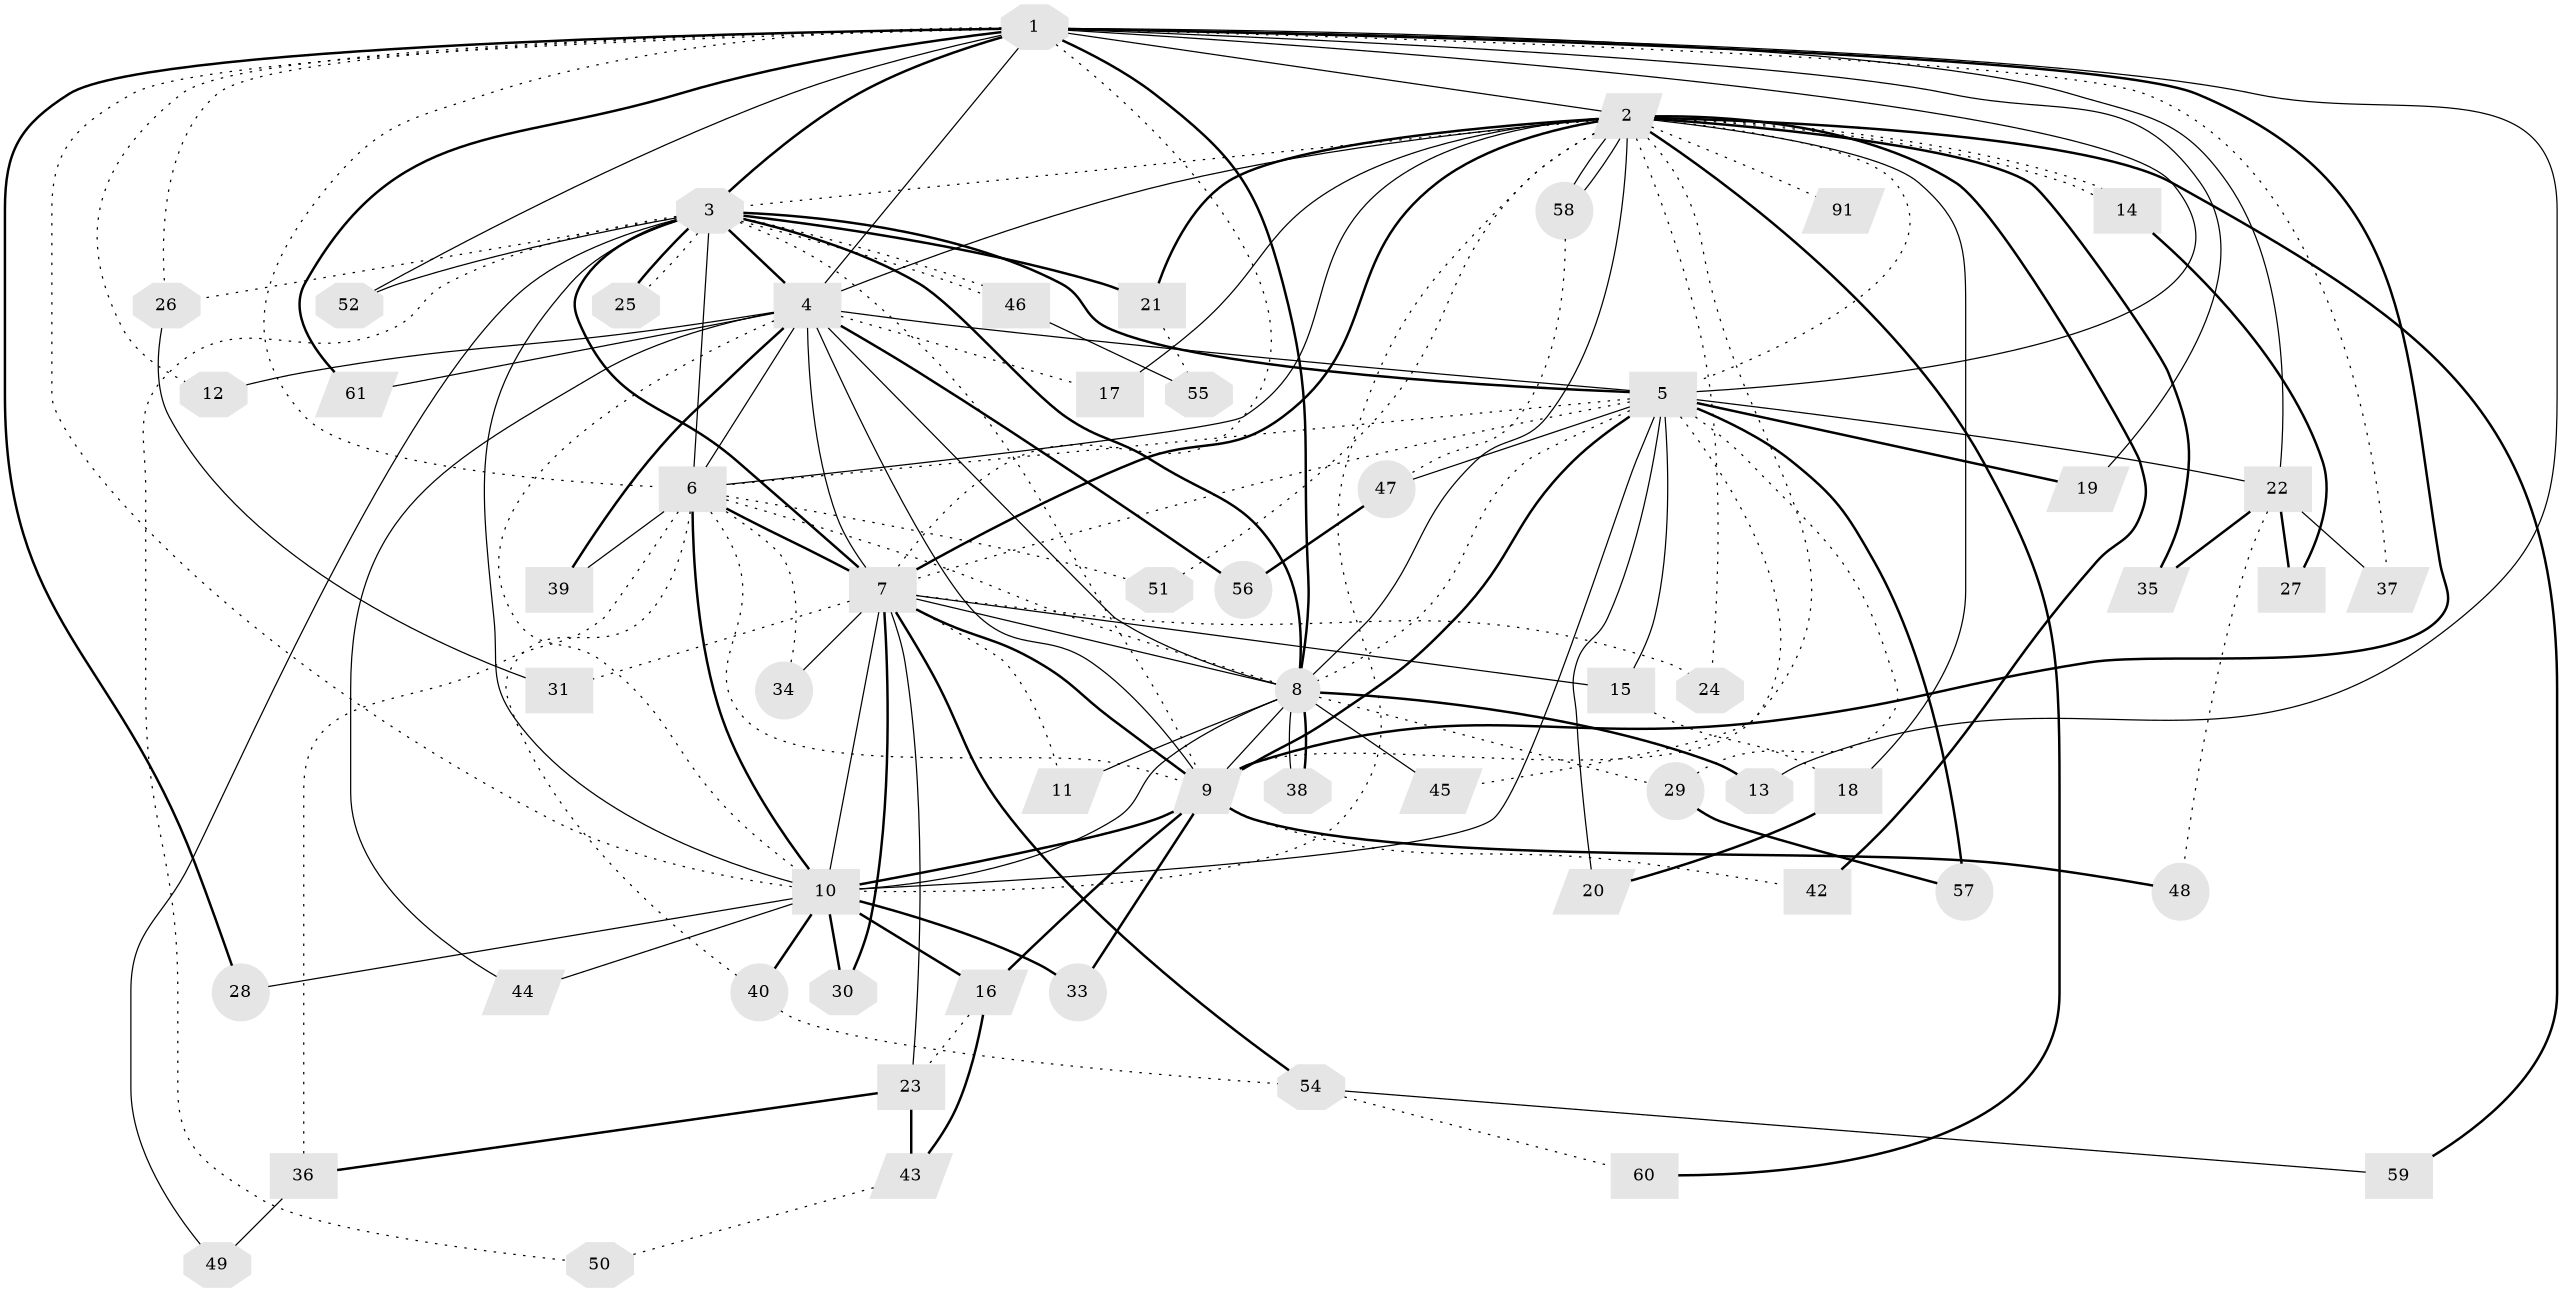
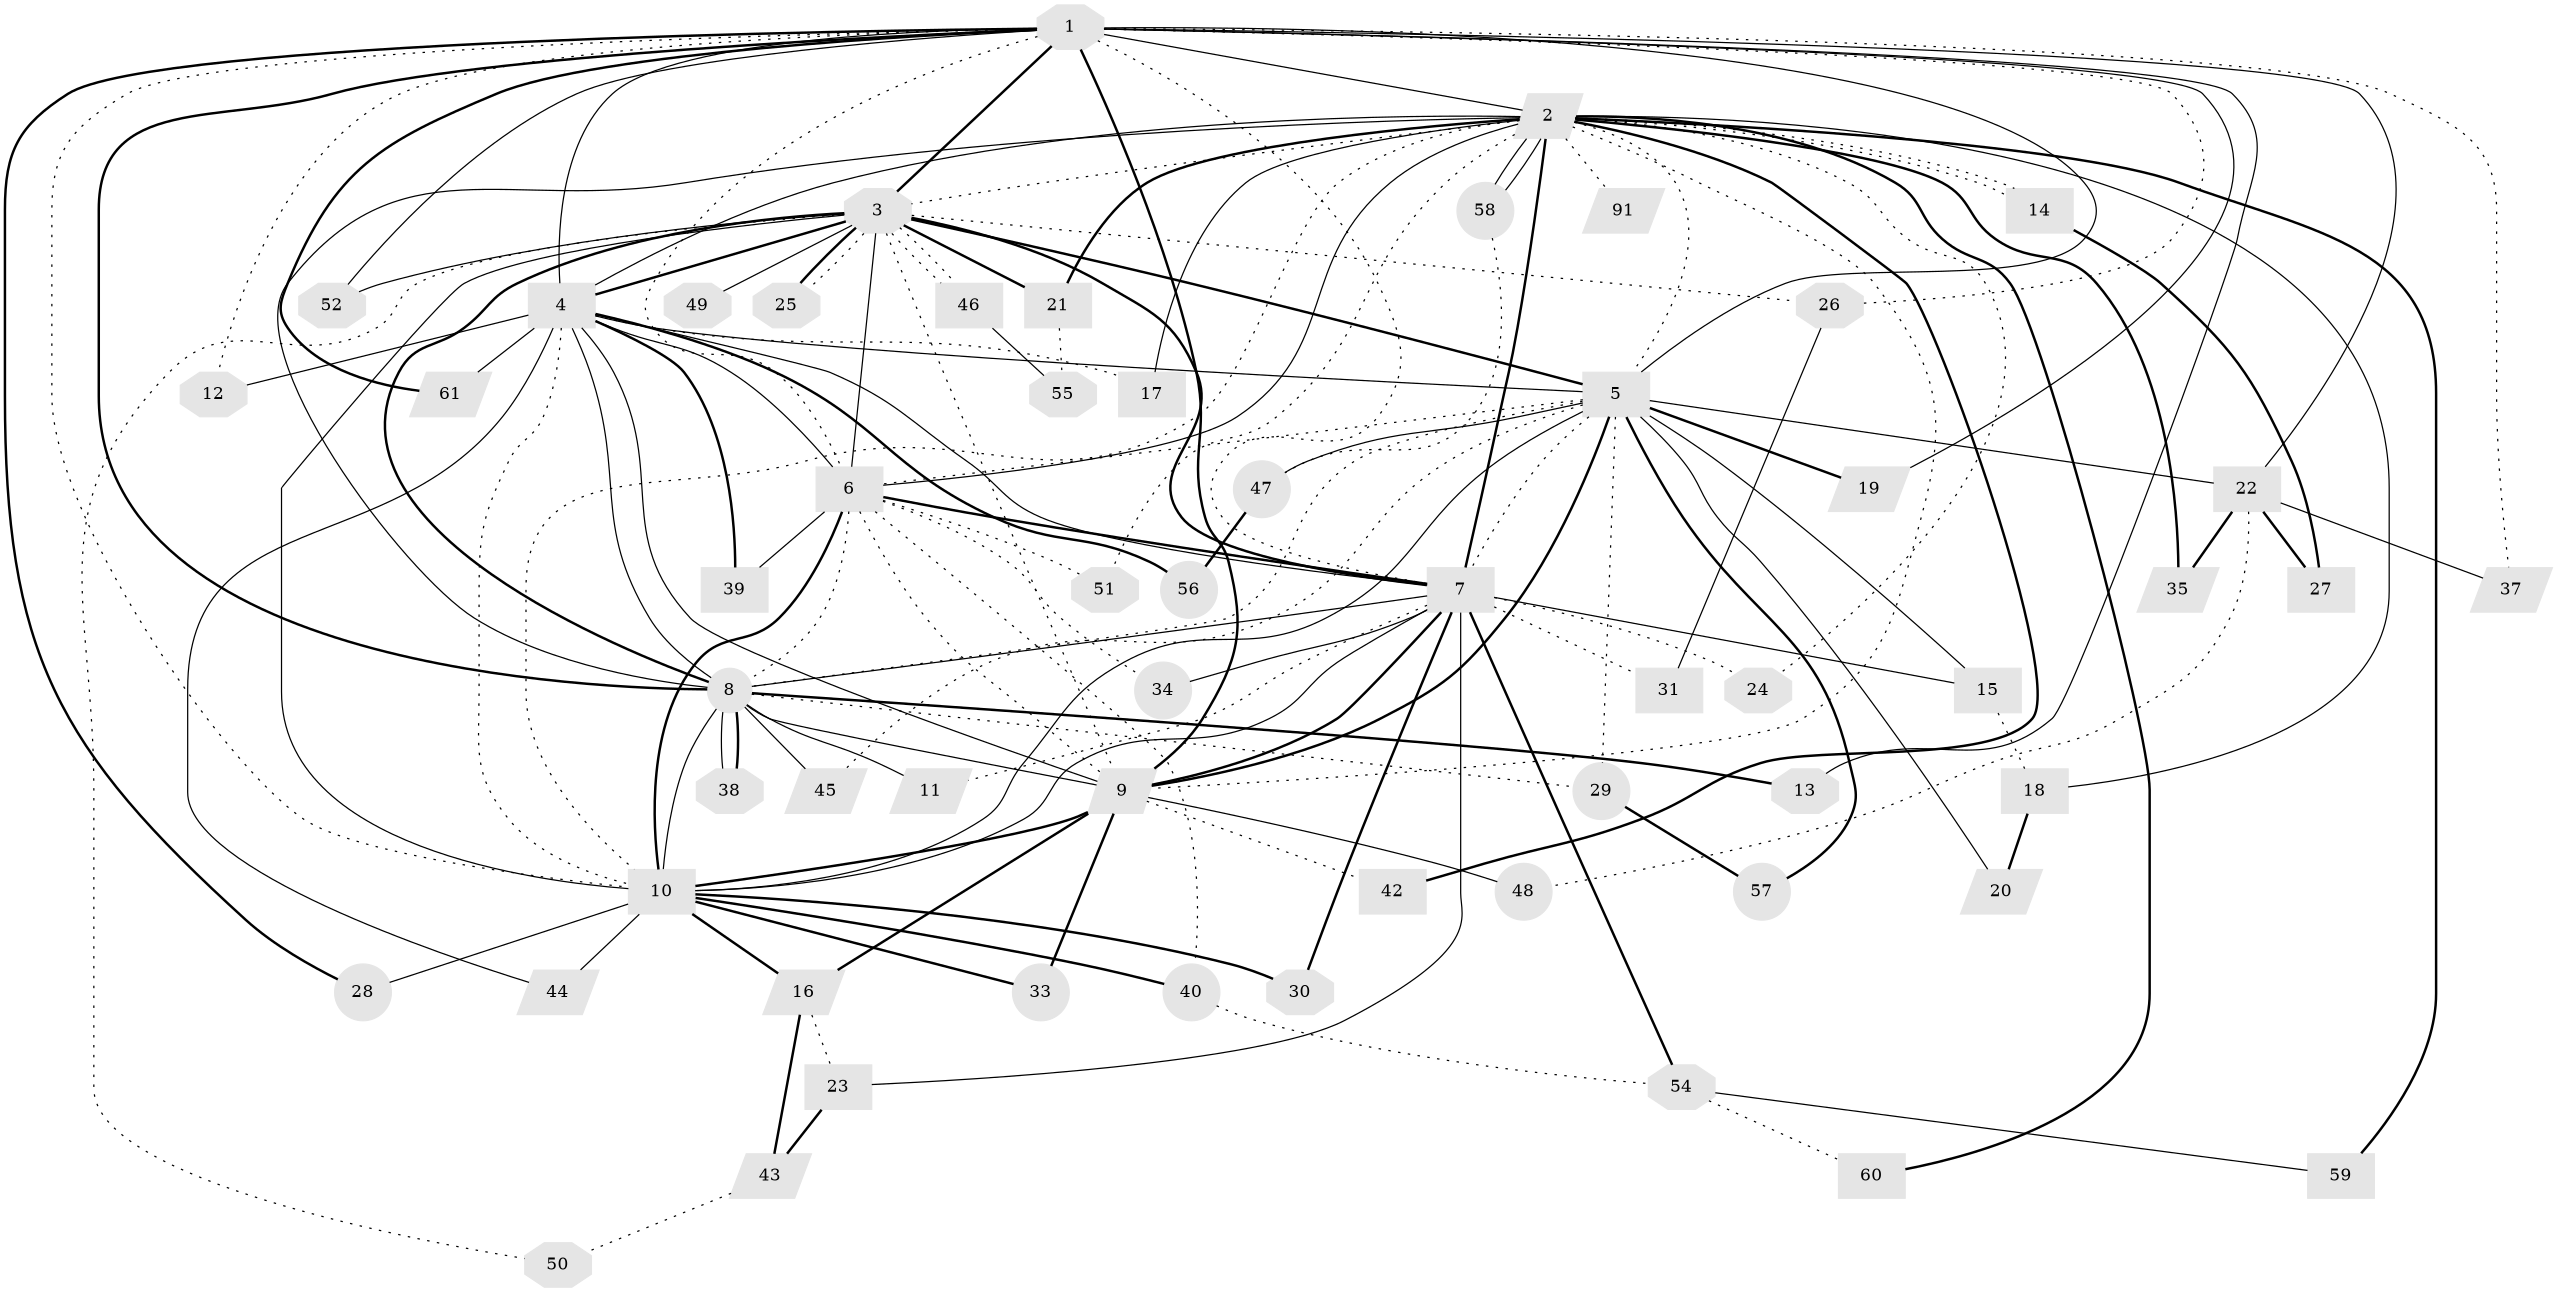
edge "9" -- "48": style bold -> solid
node "36": removed
